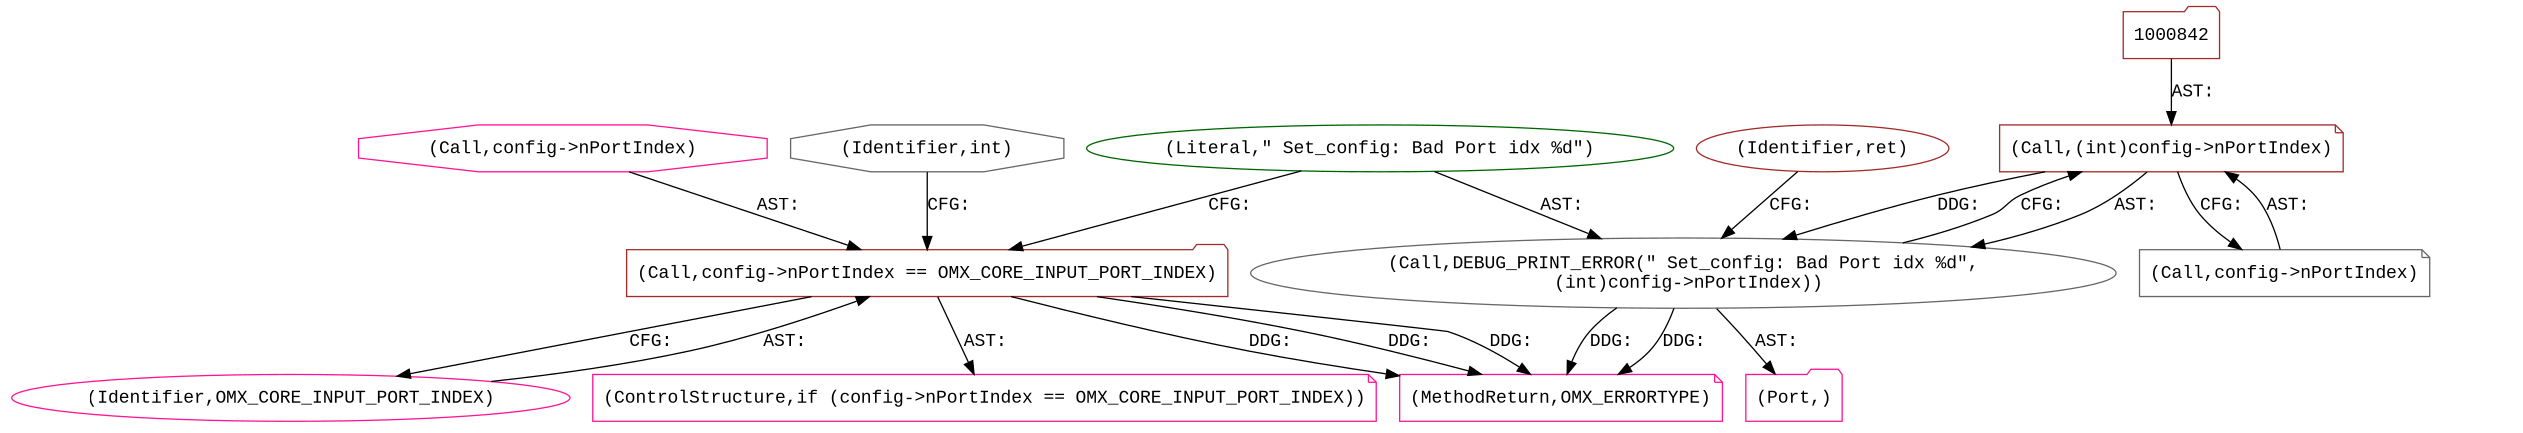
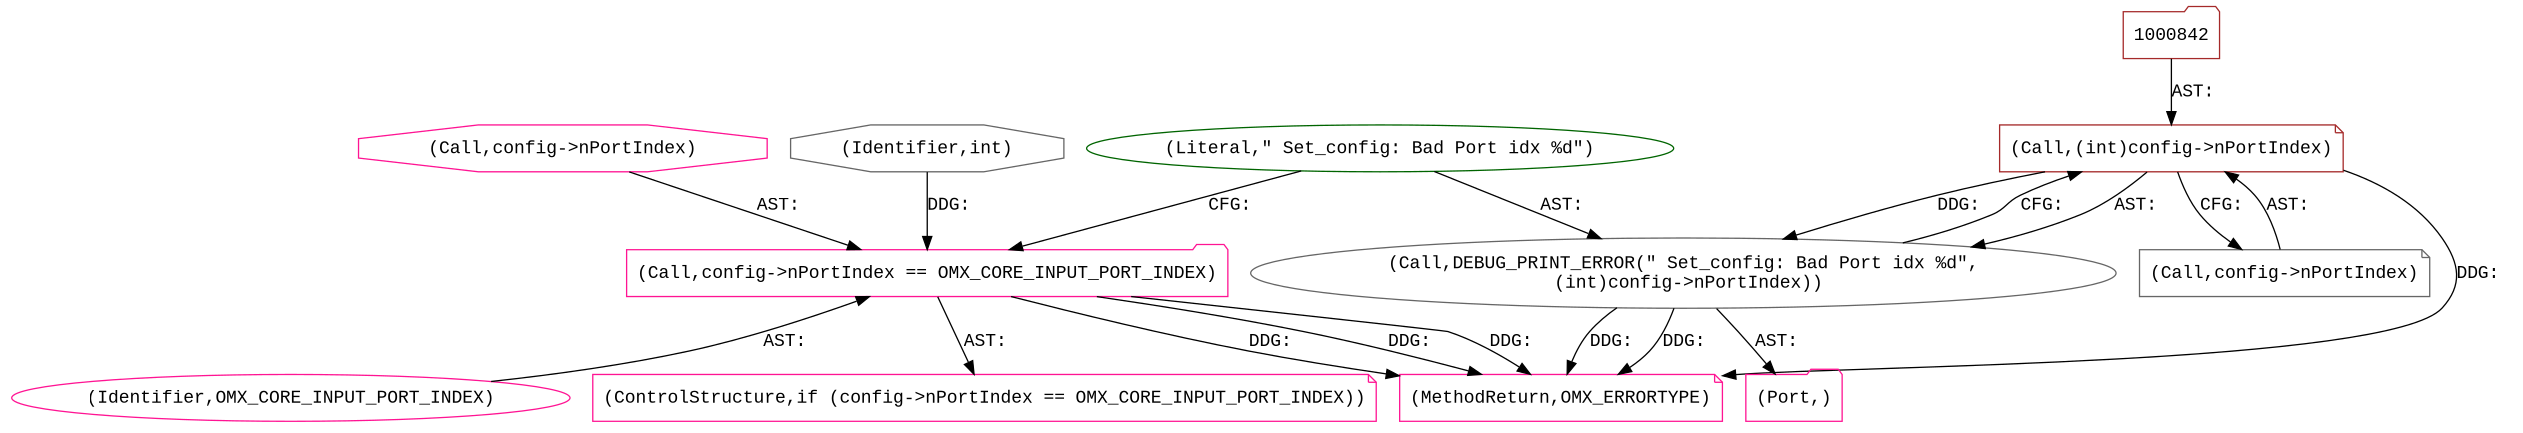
node "(Identifier,ret)": removed
edge "(Identifier,int)" -> "(Call,config->nPortIndex == OMX_CORE_INPUT_PORT_INDEX)": label "CFG: " -> "DDG: "
node "(Call,config->nPortIndex == OMX_CORE_INPUT_PORT_INDEX)": color brown -> deeppink
edge "(Call,config->nPortIndex == OMX_CORE_INPUT_PORT_INDEX)" -> "(Identifier,OMX_CORE_INPUT_PORT_INDEX)": removed, label "CFG:"
edge "(Call,(int)config->nPortIndex)" -> "(MethodReturn,OMX_ERRORTYPE)": added, label "DDG:"
